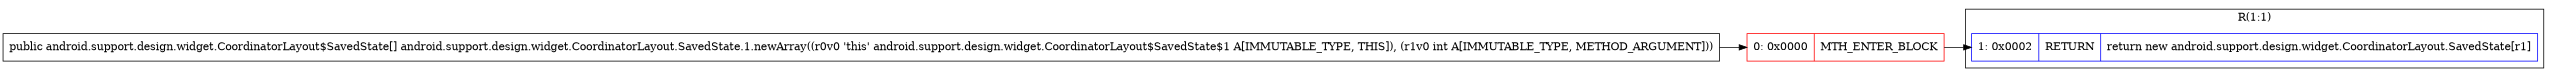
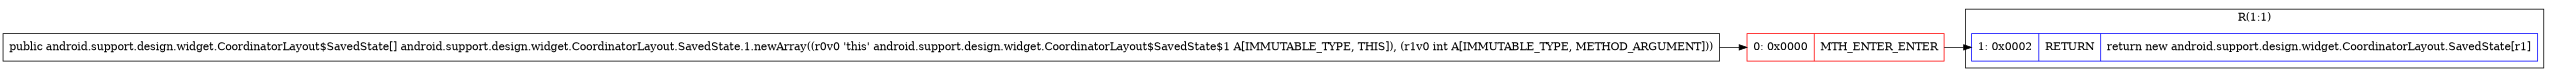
node "0: 0x0000": text "MTH_ENTER_BLOCK" -> "MTH_ENTER_ENTER"
